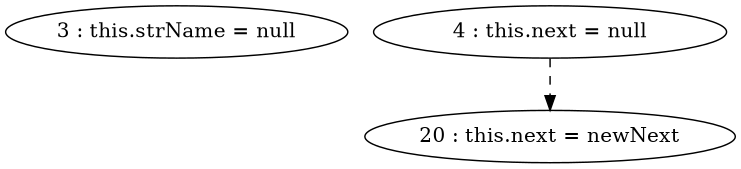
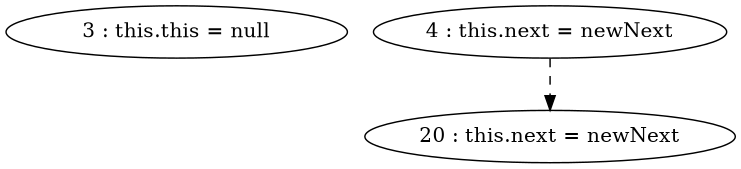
node "3 : this.strName = null": label "3 : this.strName = null" -> "3 : this.this = null"
node "4 : this.next = null": label "4 : this.next = null" -> "4 : this.next = newNext"
